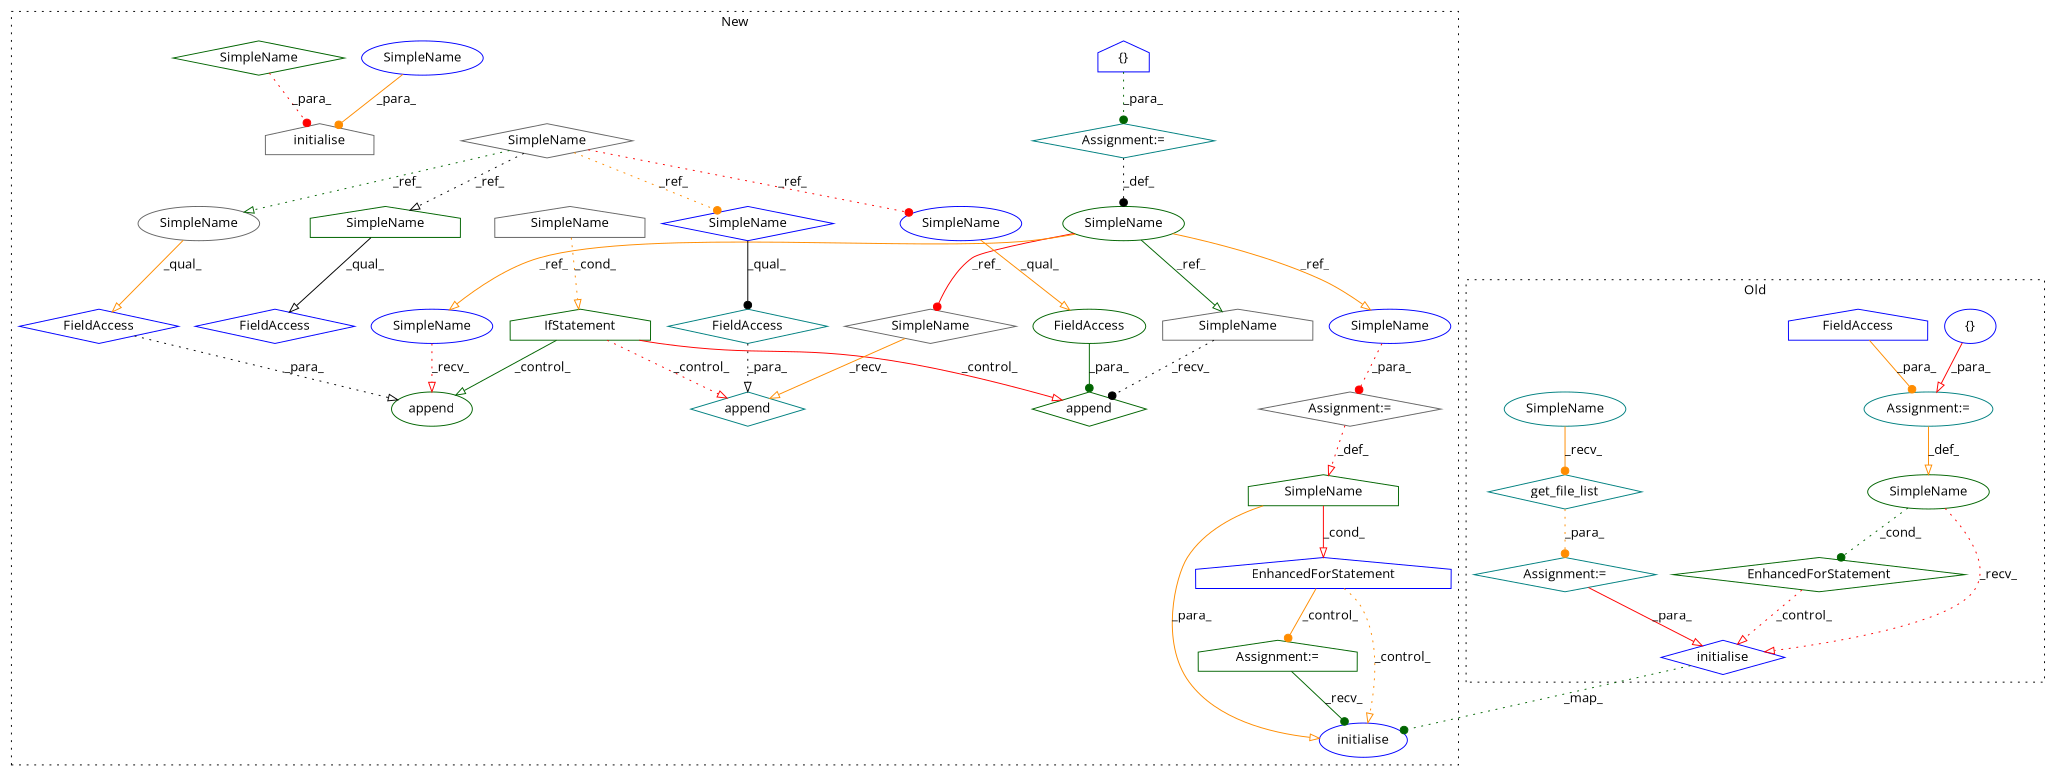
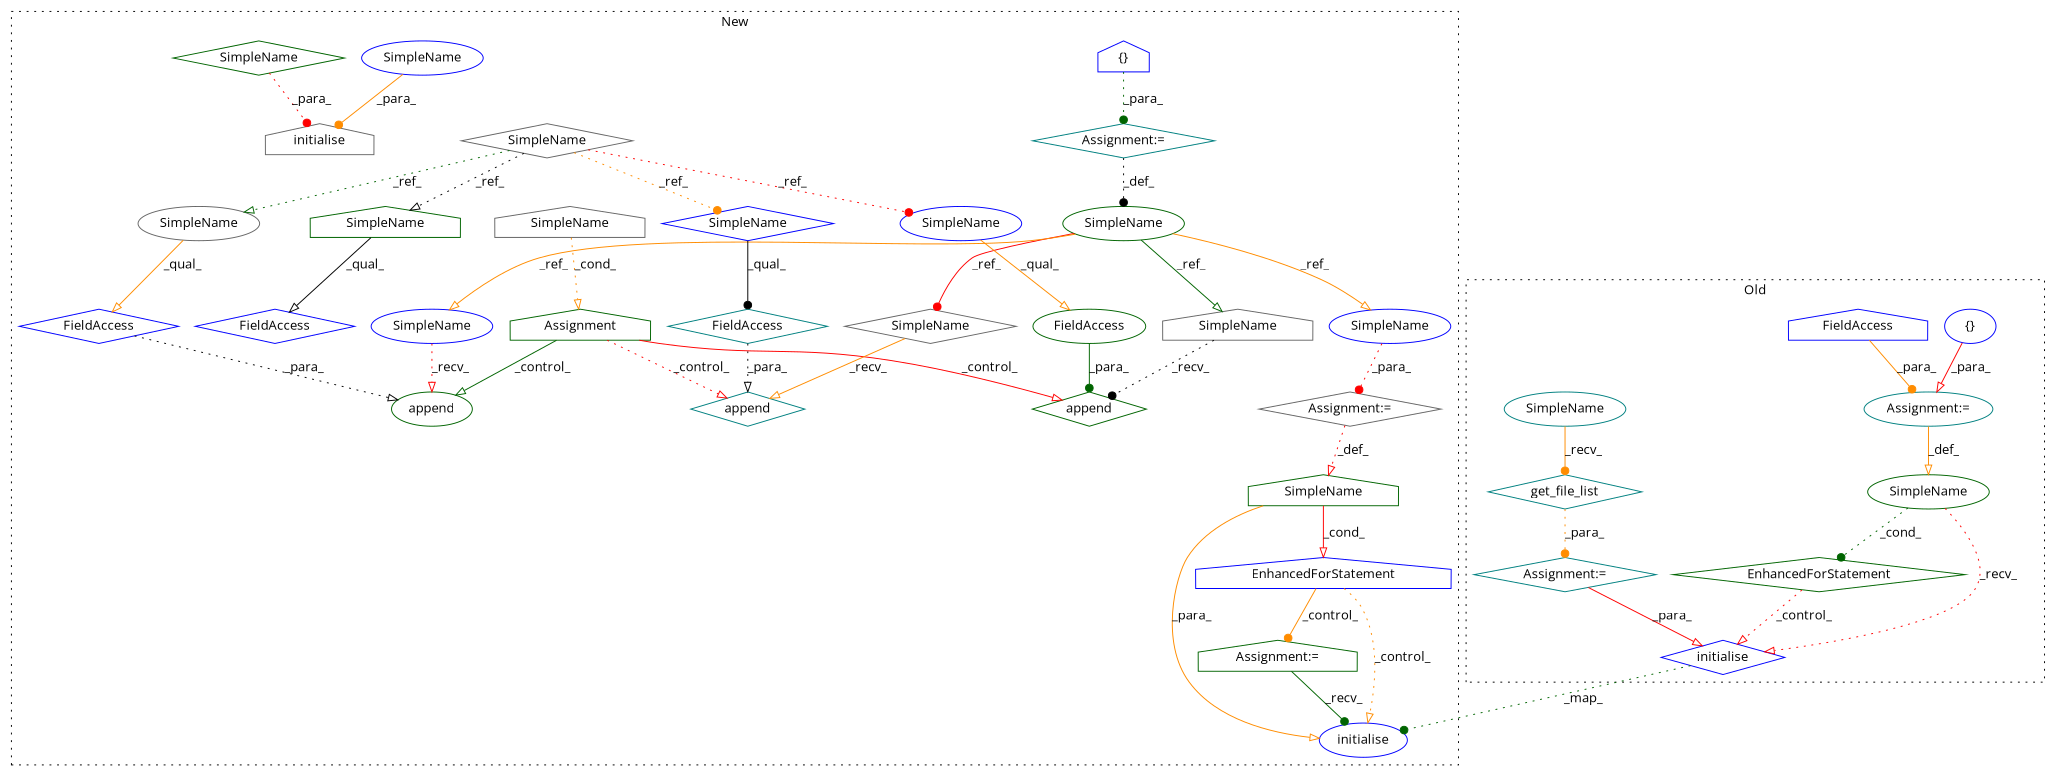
node "IfStatement": label "IfStatement" -> "Assignment"
